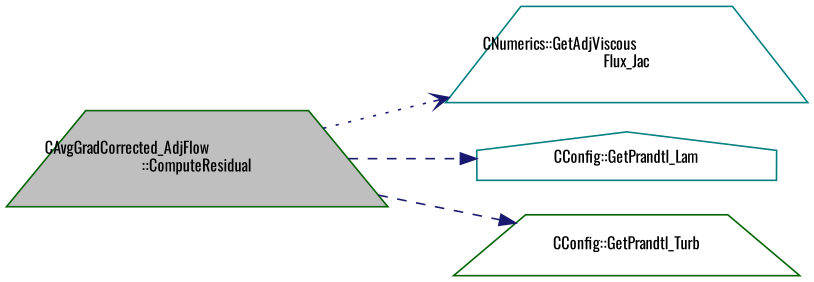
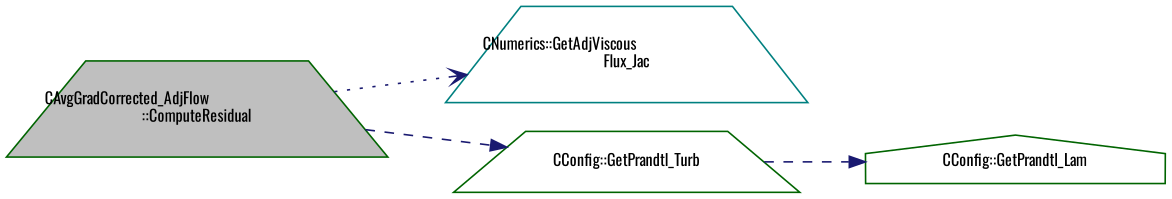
edge "CAvgGradCorrected_AdjFlow ::ComputeResidual" -> "CConfig::GetPrandtl_Lam": now "CConfig::GetPrandtl_Turb" -> "CConfig::GetPrandtl_Lam"
node "CConfig::GetPrandtl_Lam": color teal -> darkgreen
